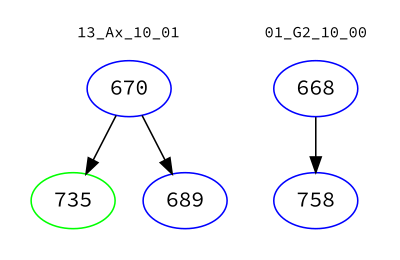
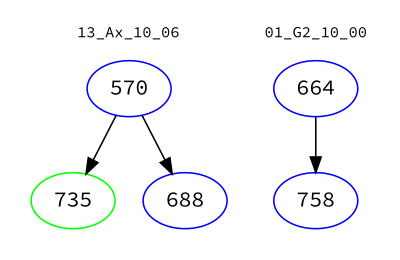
cluster "13_Ax_10_01": label "13_Ax_10_01" -> "13_Ax_10_06"
node "670": label "670" -> "570"
node "668": label "668" -> "664"
node "689": label "689" -> "688"
